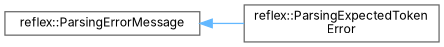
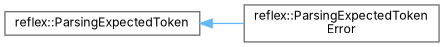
node "reflex::ParsingErrorMessage": label "reflex::ParsingErrorMessage" -> "reflex::ParsingExpectedToken"
